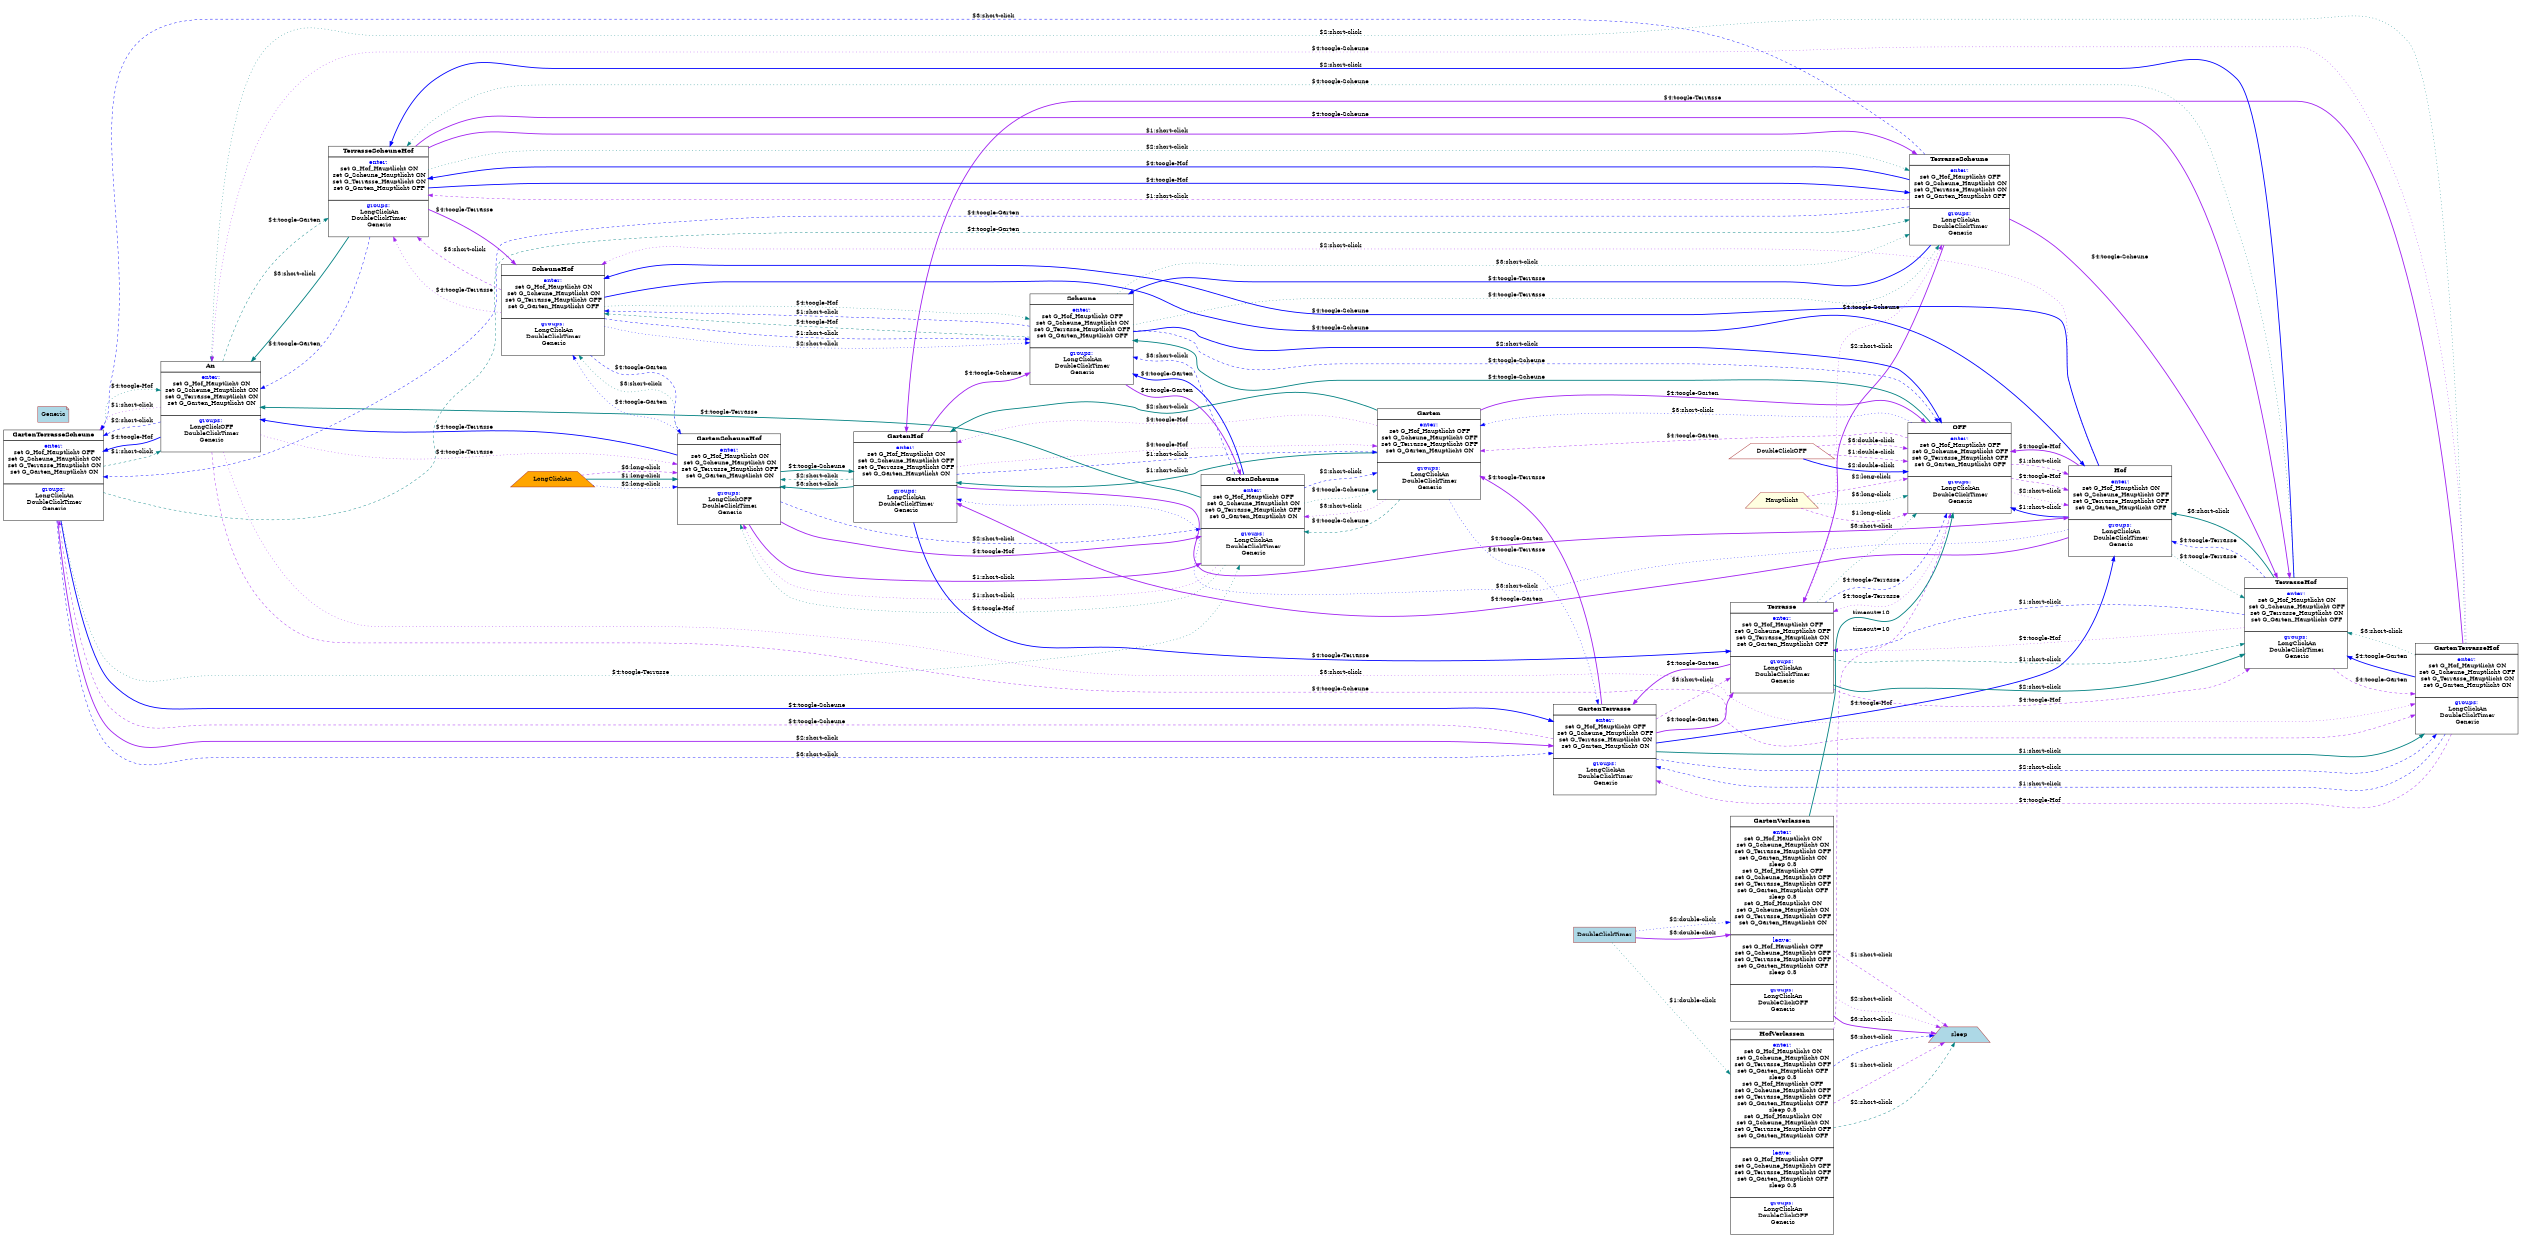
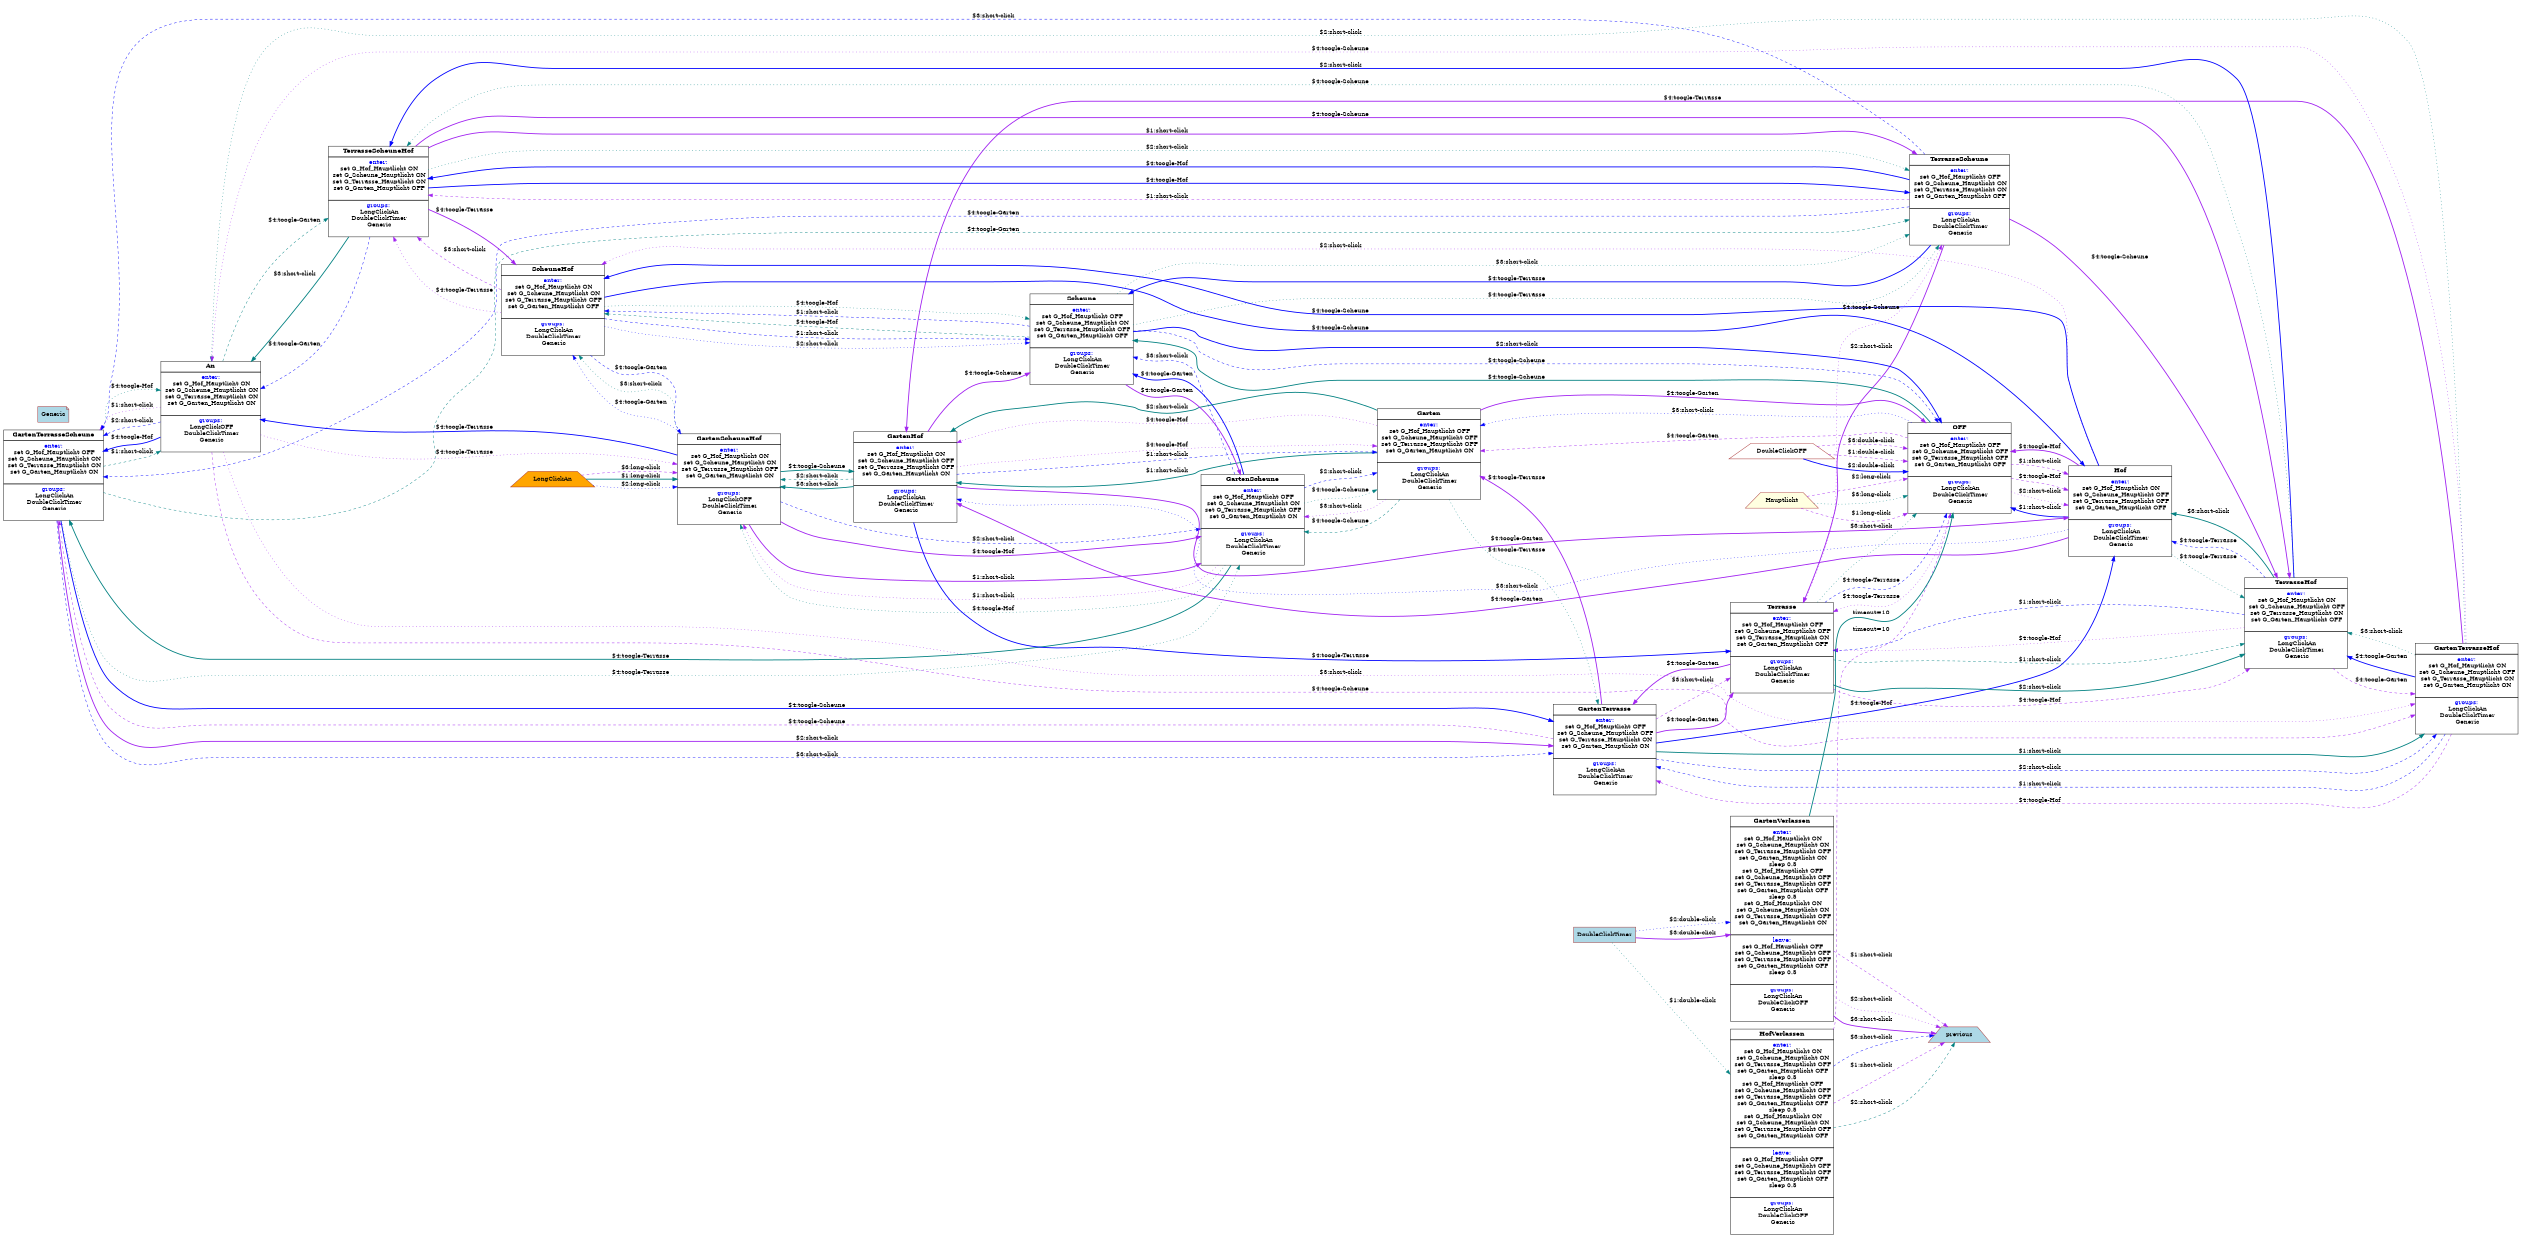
edge "GartenScheune" -> "An": now "GartenScheune" -> "GartenTerrasseScheune"
edge "Garten" -> "GartenTerrasse": color blue -> teal
node "sleep": label "sleep" -> "previous"
